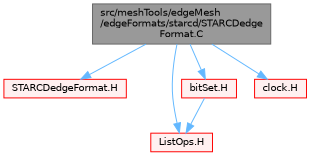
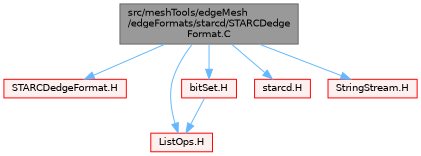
node "clock.H": label "clock.H" -> "starcd.H"
node "StringStream.H": added
